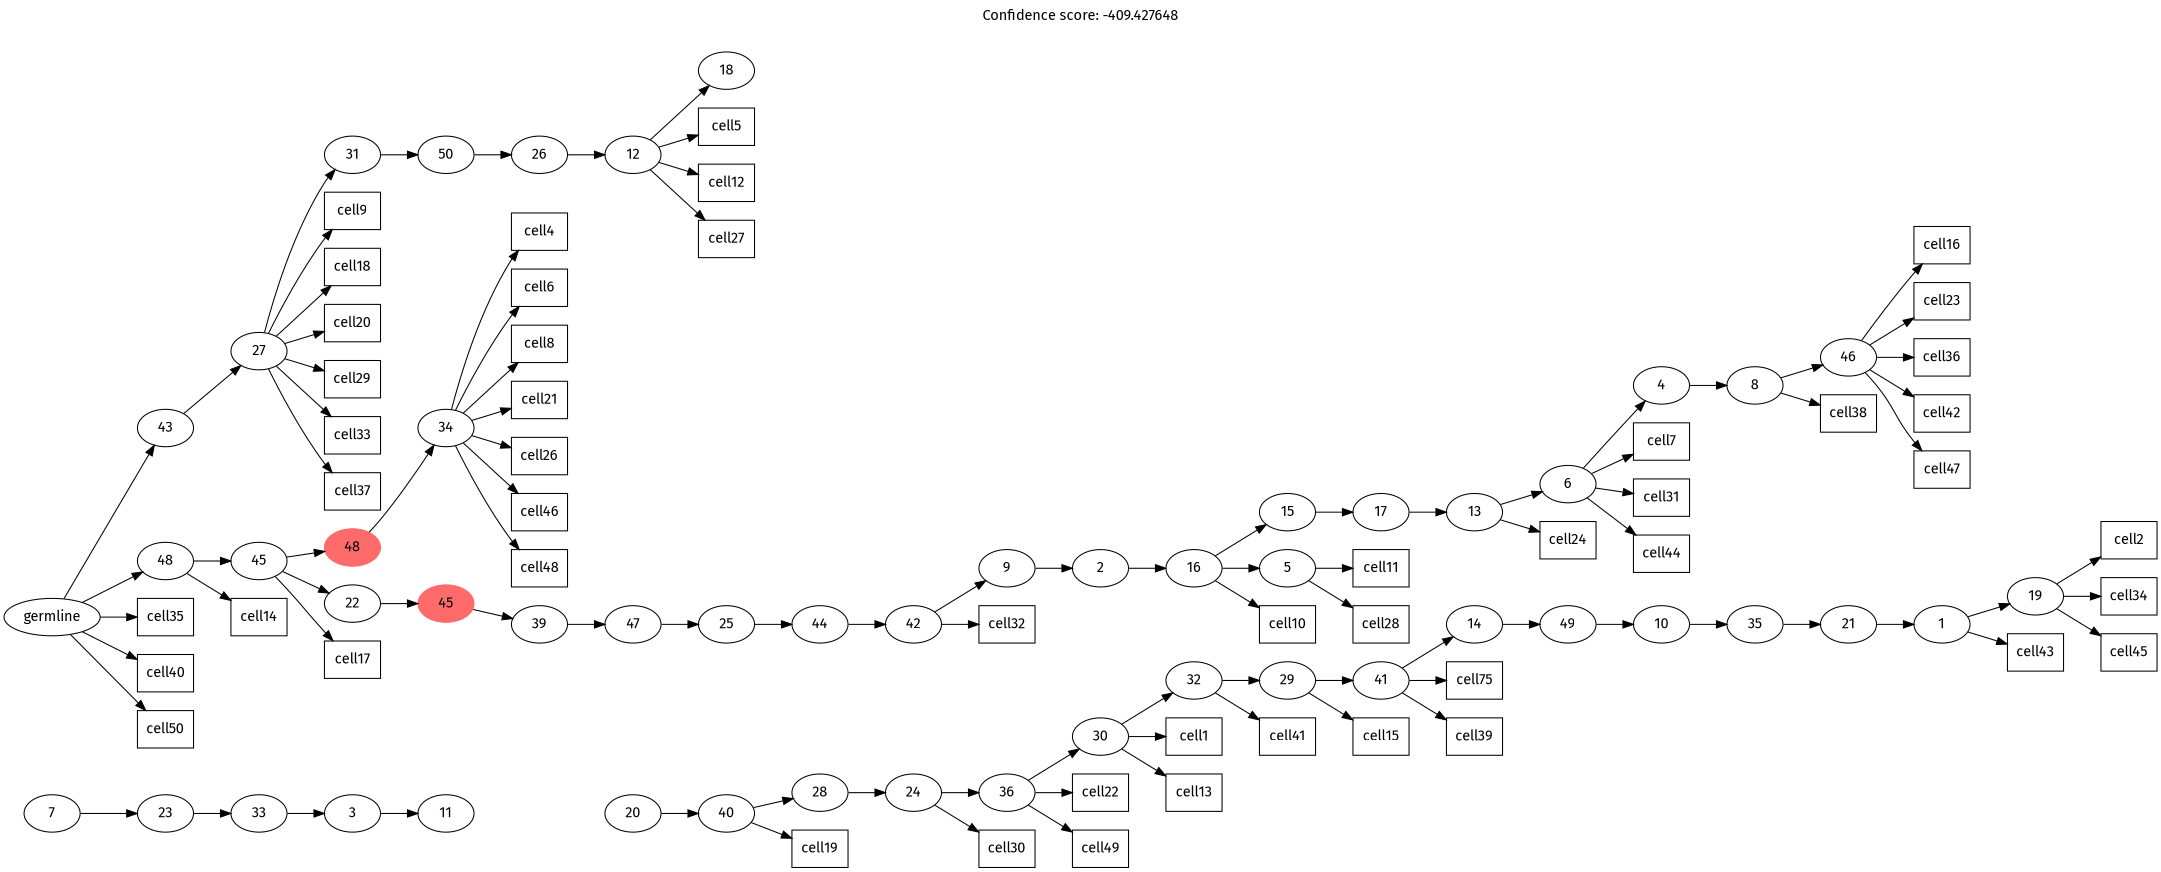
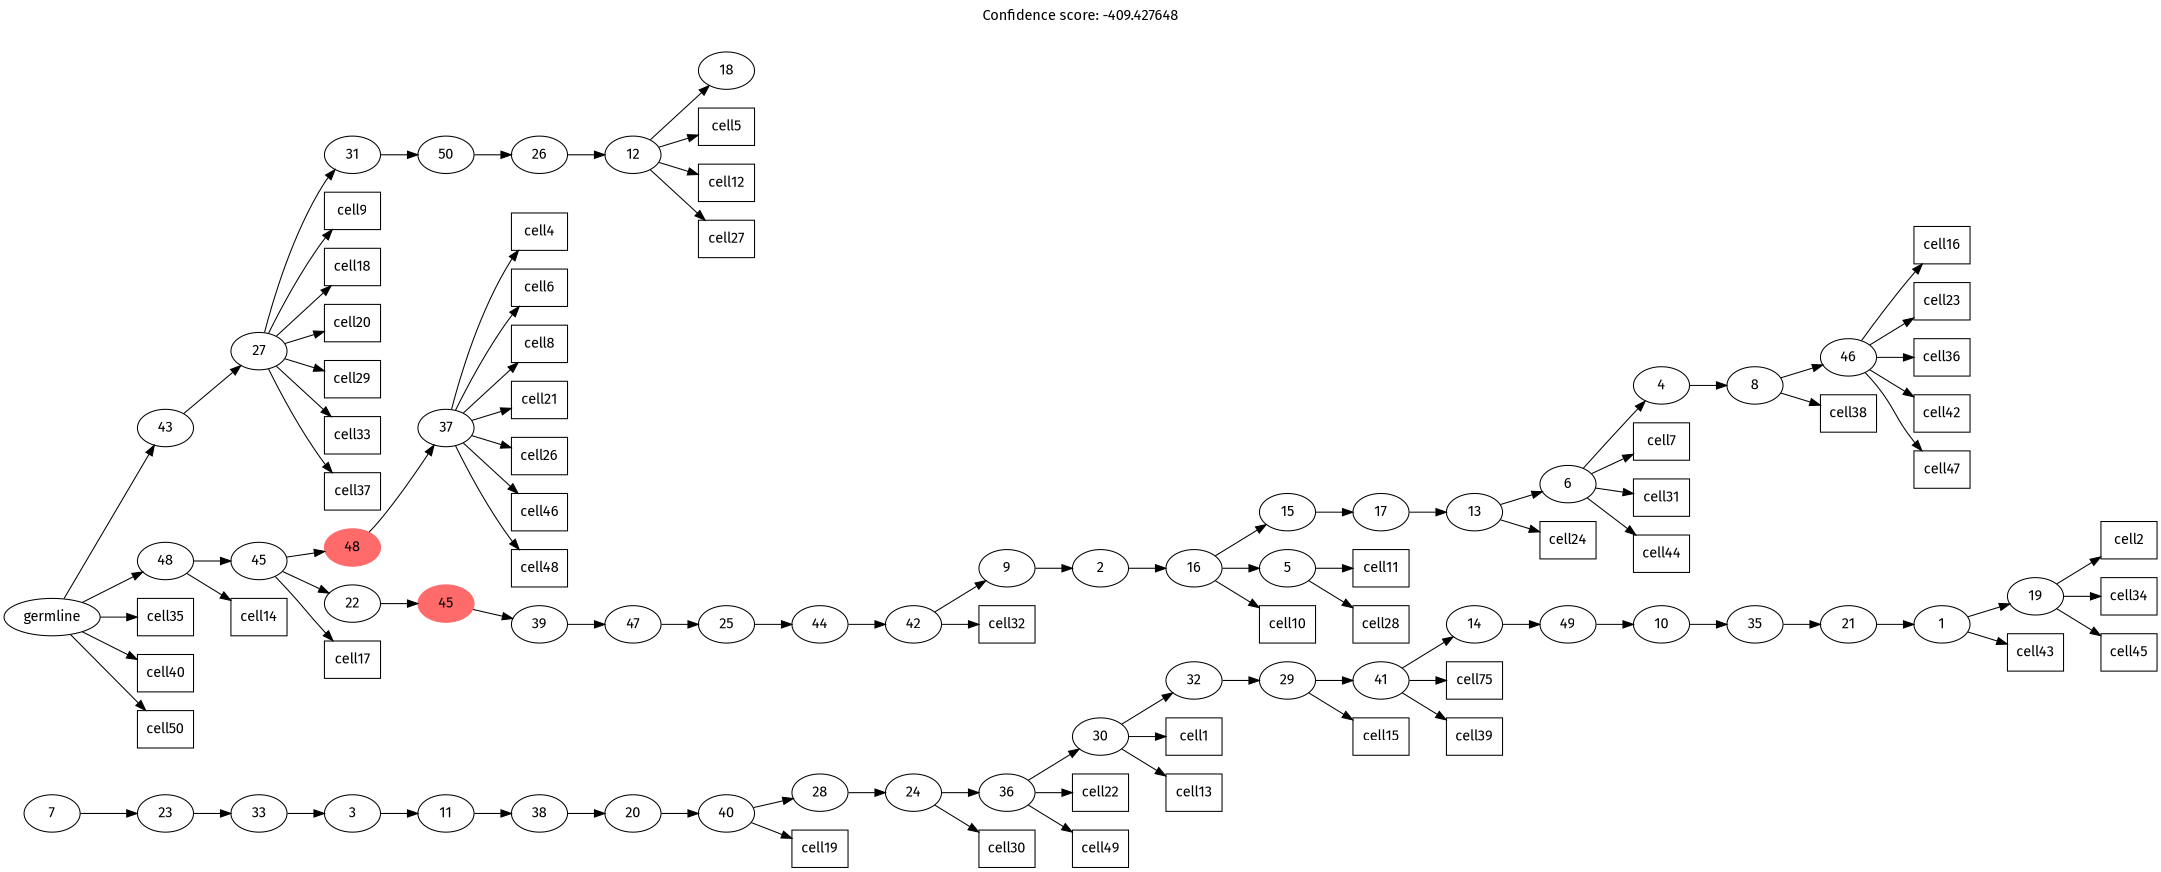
node "34": label "34" -> "37"
node "cell41": removed
node "38": added
